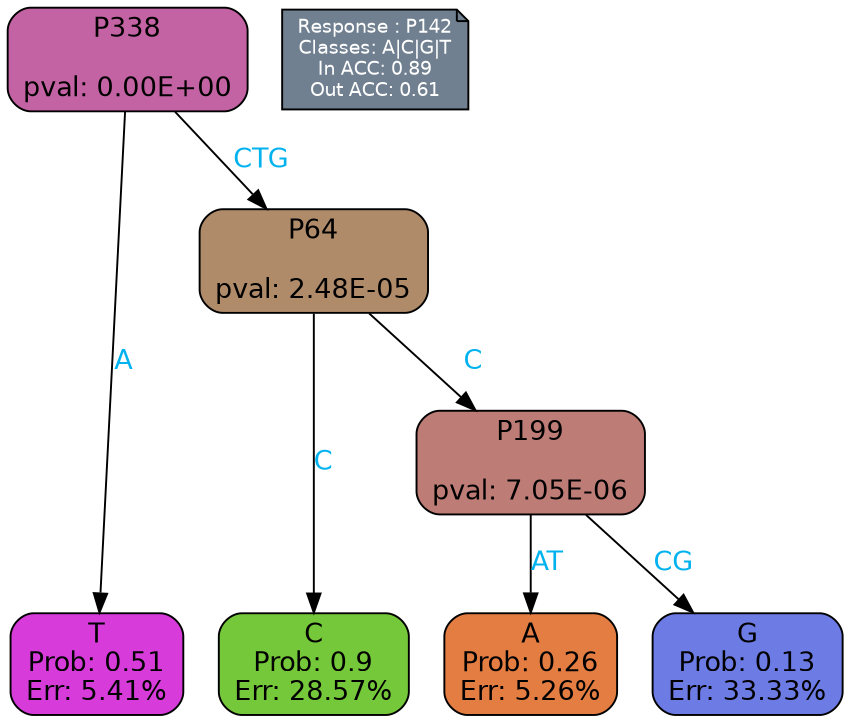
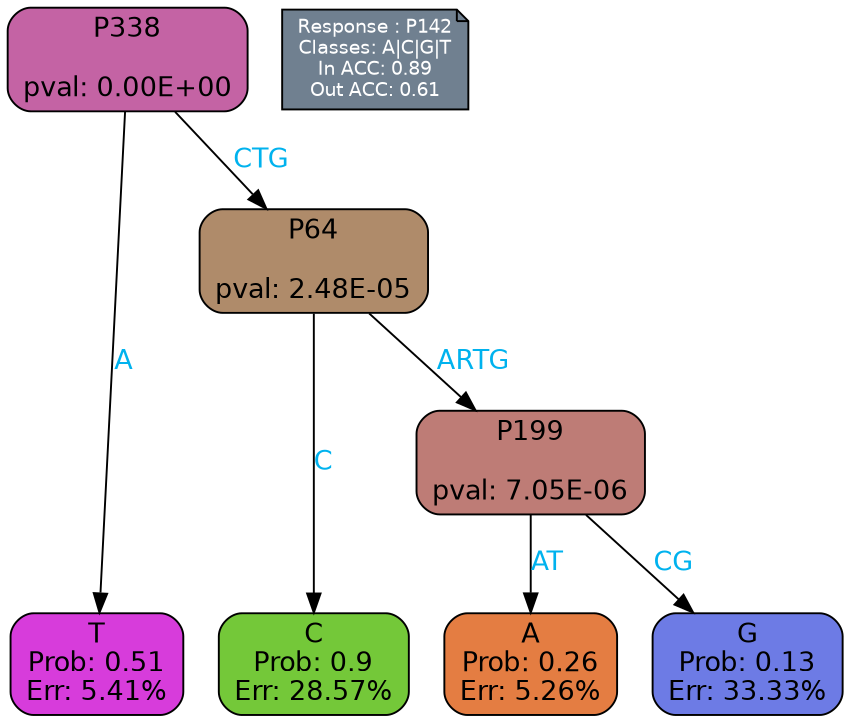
edge "P64 pval: 2.48E-05" -> "P199 pval: 7.05E-06": label "C" -> "ARTG"
